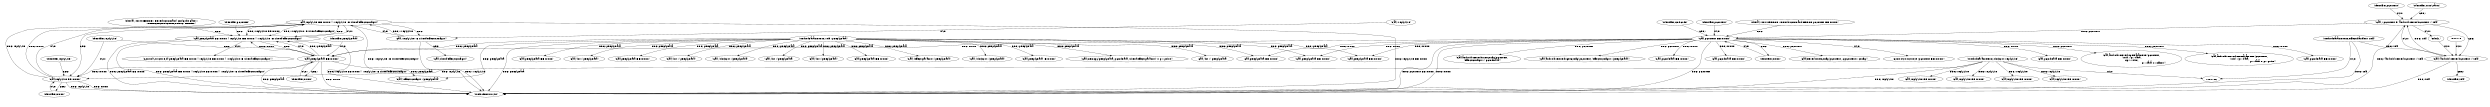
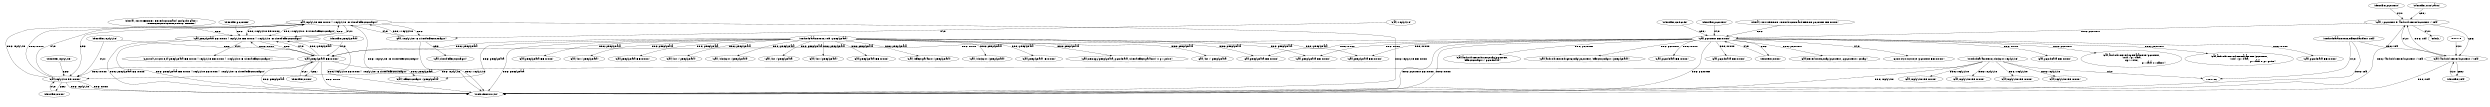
edge "(Block,)" -> "(Call,(android::ReverbContext *) self)": now "(Identifier,self)" -> "(Call,(android::ReverbContext *) self)"
